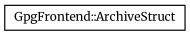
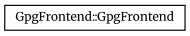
node "GpgFrontend::ArchiveStruct": label "GpgFrontend::ArchiveStruct" -> "GpgFrontend::GpgFrontend"
